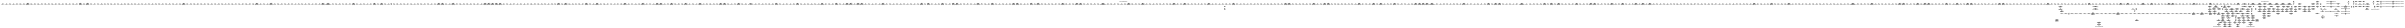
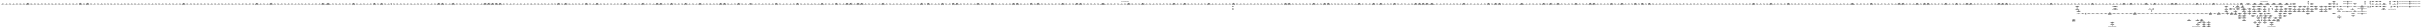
node "CE0x46266e0": added
